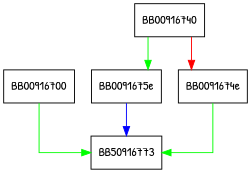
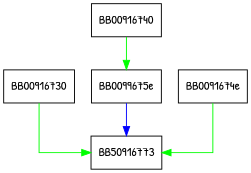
edge "BB00916740" -> "BB0091674e": removed
node "BB00916700": label "BB00916700" -> "BB00916730"
node "BB0091675e": label "BB0091675e" -> "BB0099675e"
